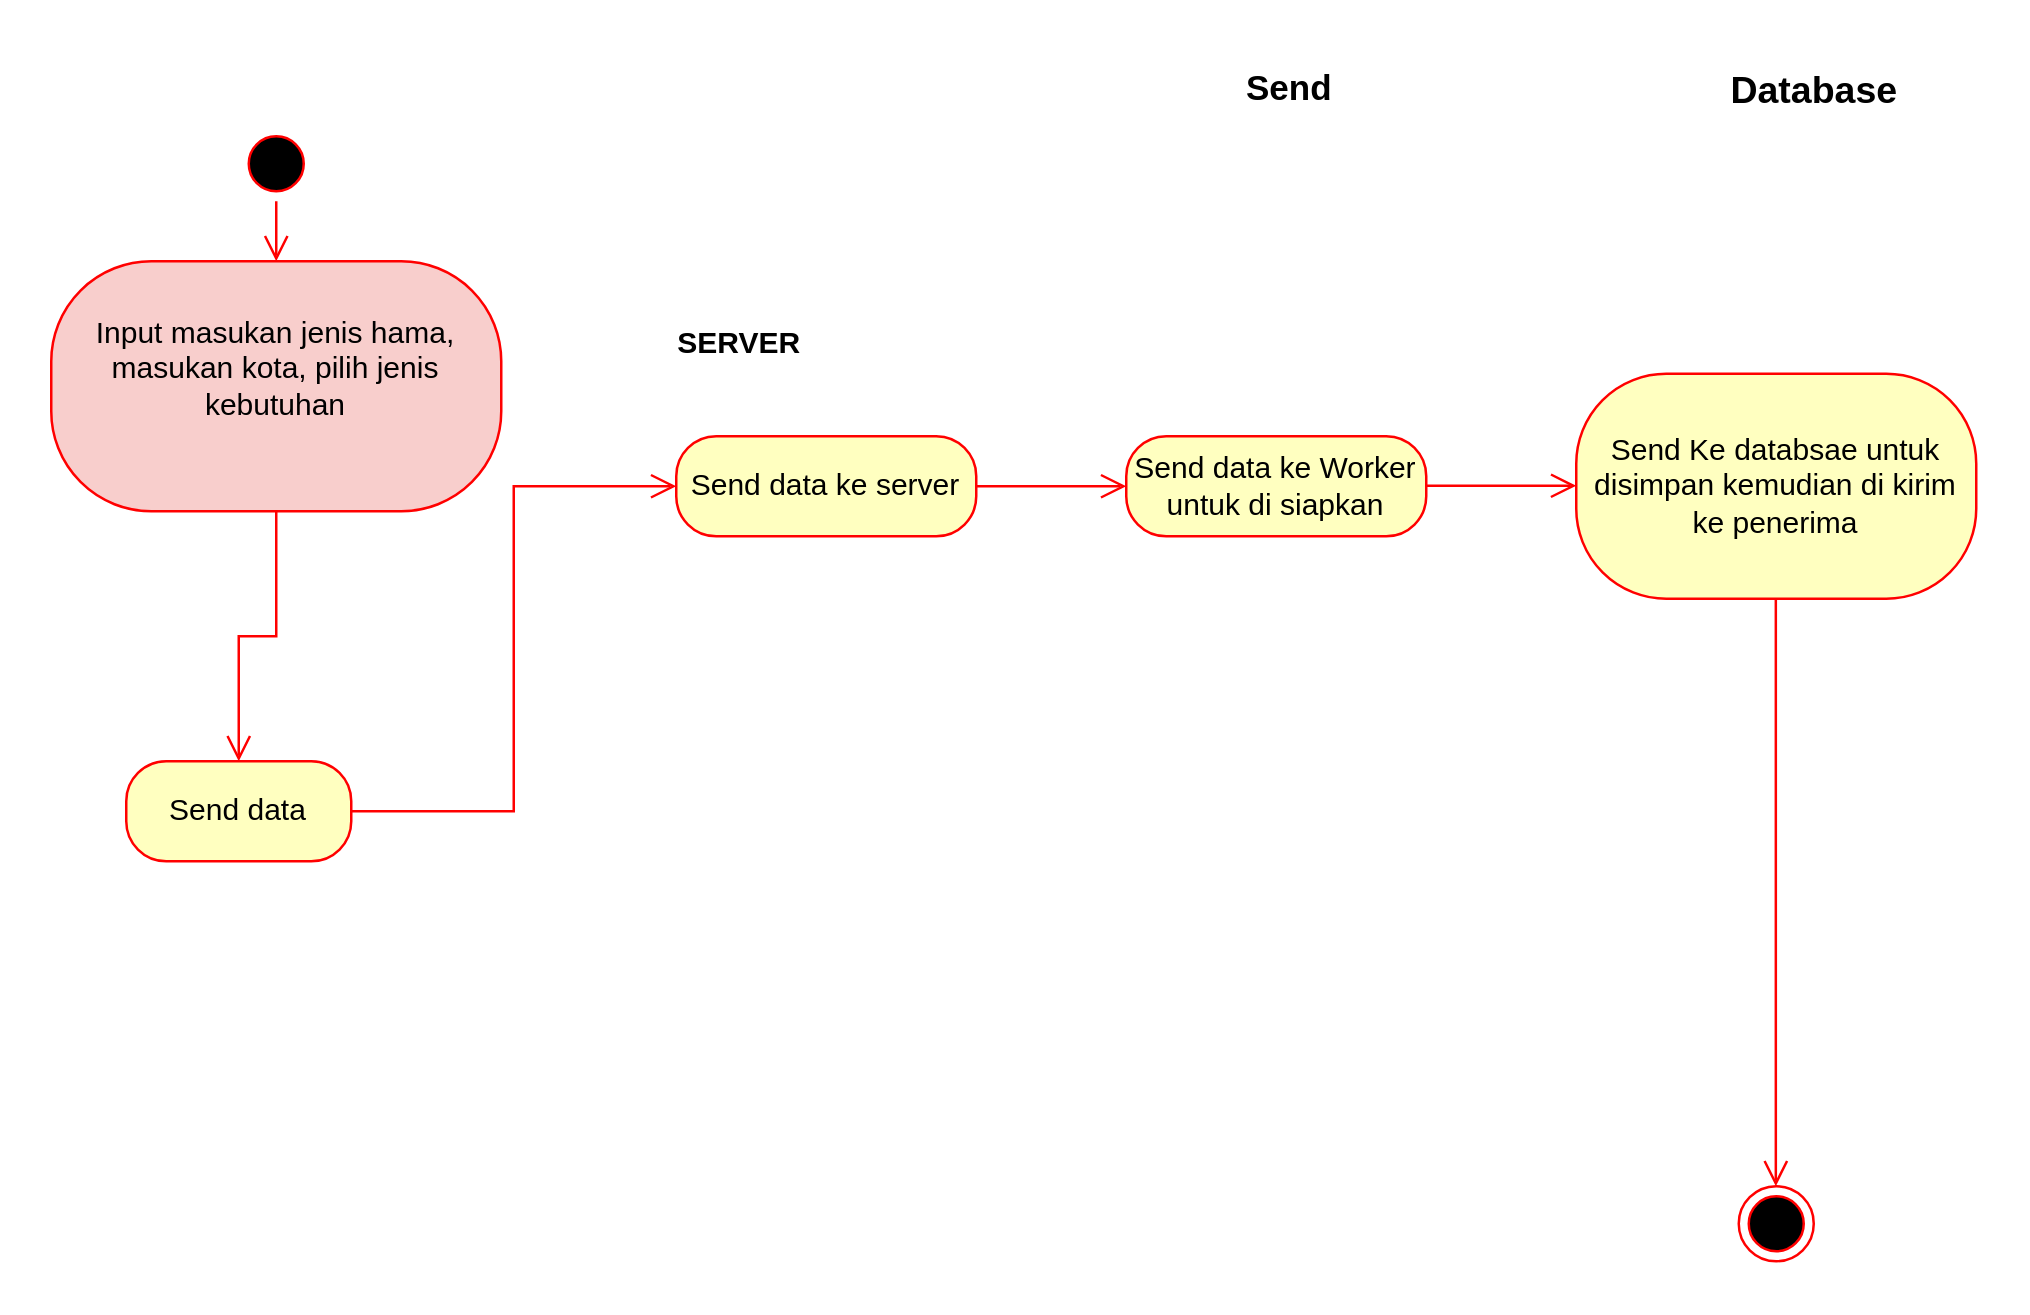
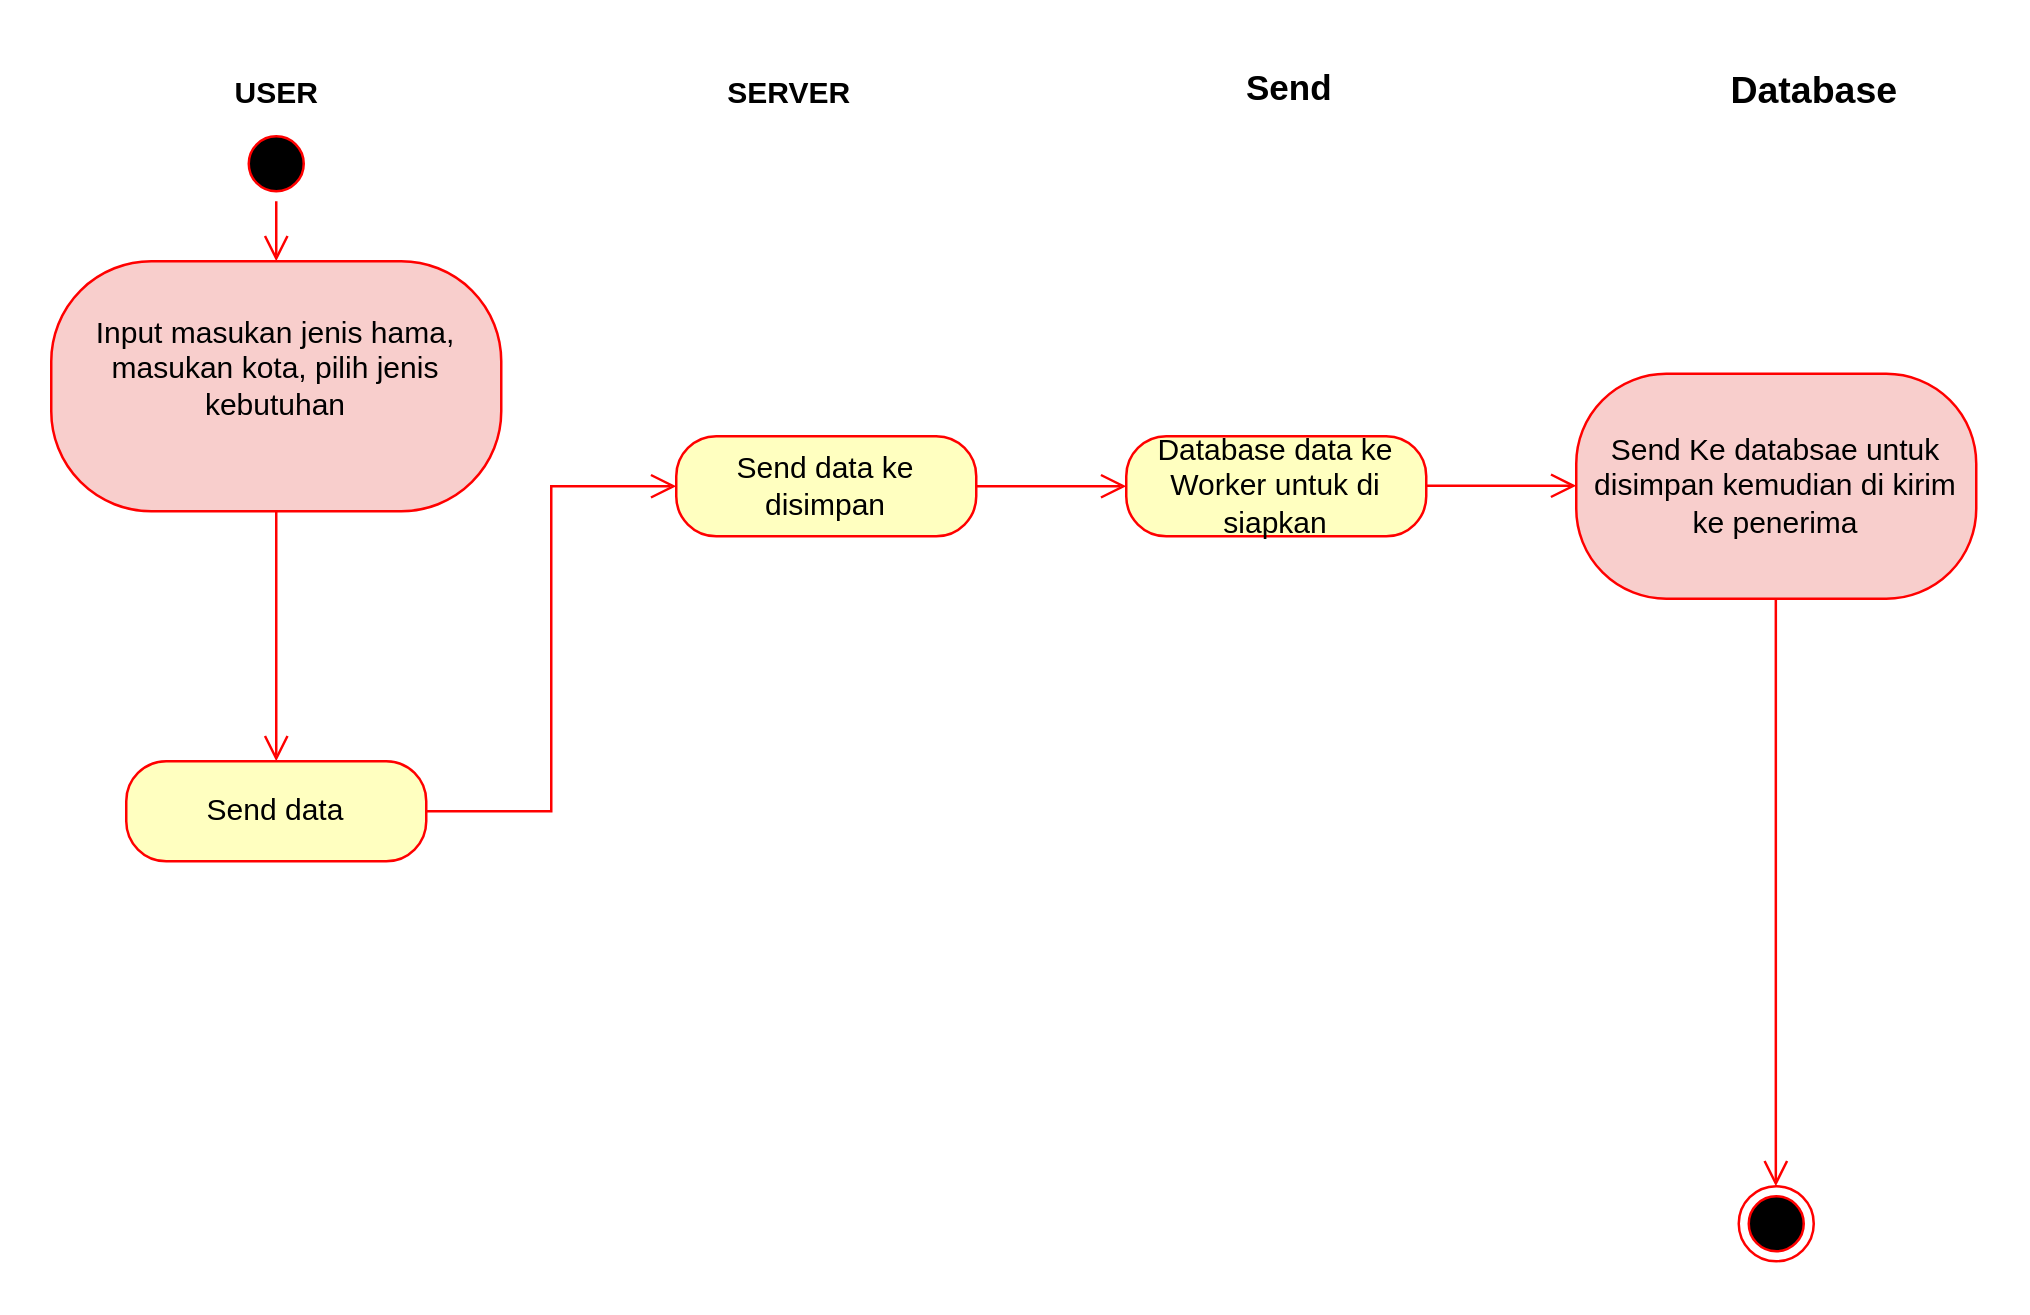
node "USER": added
node "SERVER": moved (739, 344) -> (789, 94)
node "Send data ke server": label "Send data ke server" -> "Send data ke disimpan"
node "Send data ke Worker untuk di siapkan": label "Send data ke Worker untuk di siapkan" -> "Database data ke Worker untuk di siapkan"
node "Send Ke databsae untuk disimpan kemudian di kirim ke penerima": fillcolor #ffffc0 -> #f8cecc
node "Send data": size 225x100 -> 300x100
